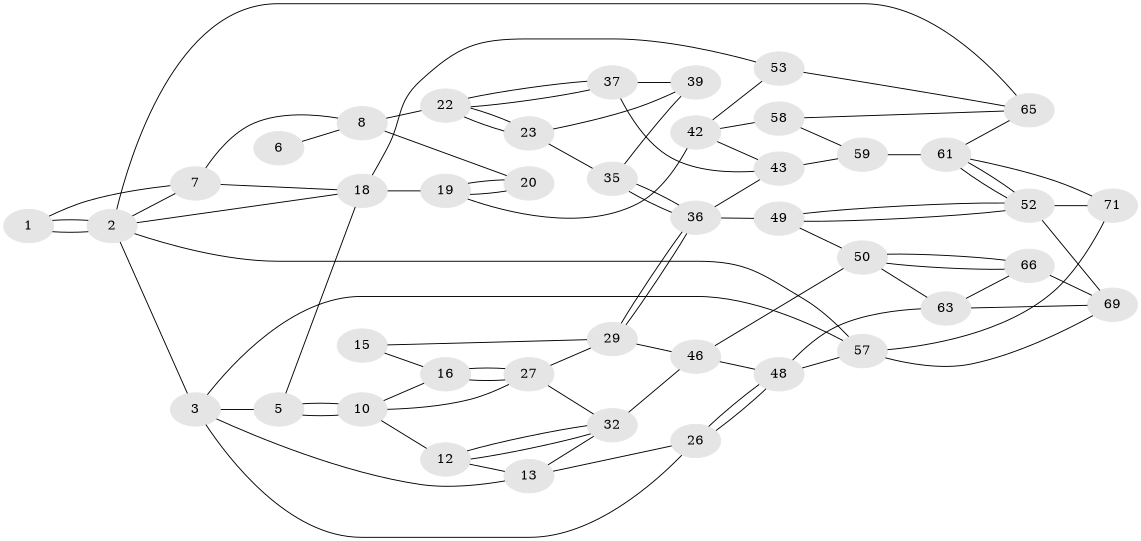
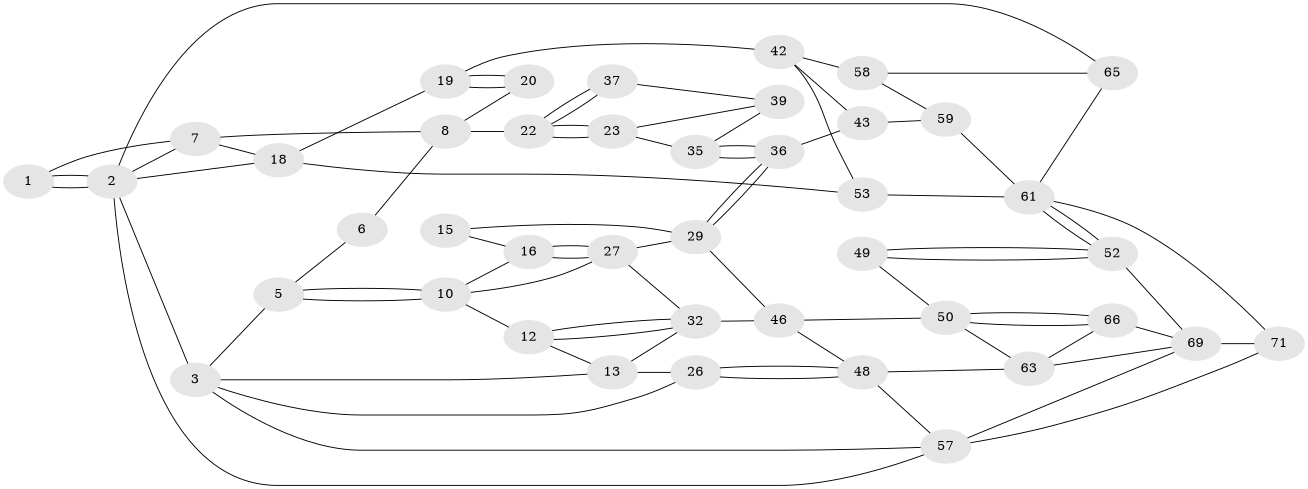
edge "53" -- "65": now "53" -- "61"
edge "37" -- "43": removed
edge "52" -- "71": now "69" -- "71"
edge "36" -- "49": removed
edge "18" -- "5": now "6" -- "5"
